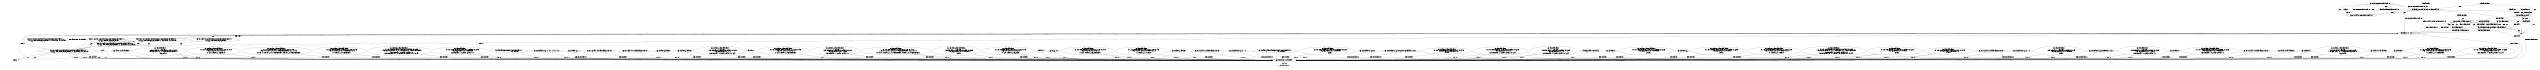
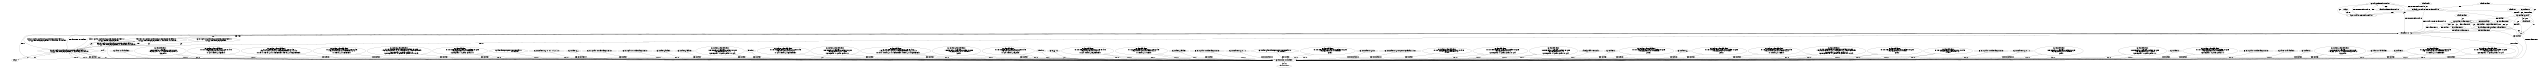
node "(Call,strlen(LIBMODBUS_VERSION_STRING))": label "(Call,strlen(LIBMODBUS_VERSION_STRING))" -> "(Call,strlen(ADDRESS_VERSION_STRING))"
edge "(Call,rsp_length - byte_count_pos - 1)" -> "(Call,send_msg(ctx, rsp, rsp_length))": label "DDG: str_len" -> "DDG: rsp_length"
node "(Call,rsp[rsp_length++] = tab_registers[i] & 0xFF)": removed
